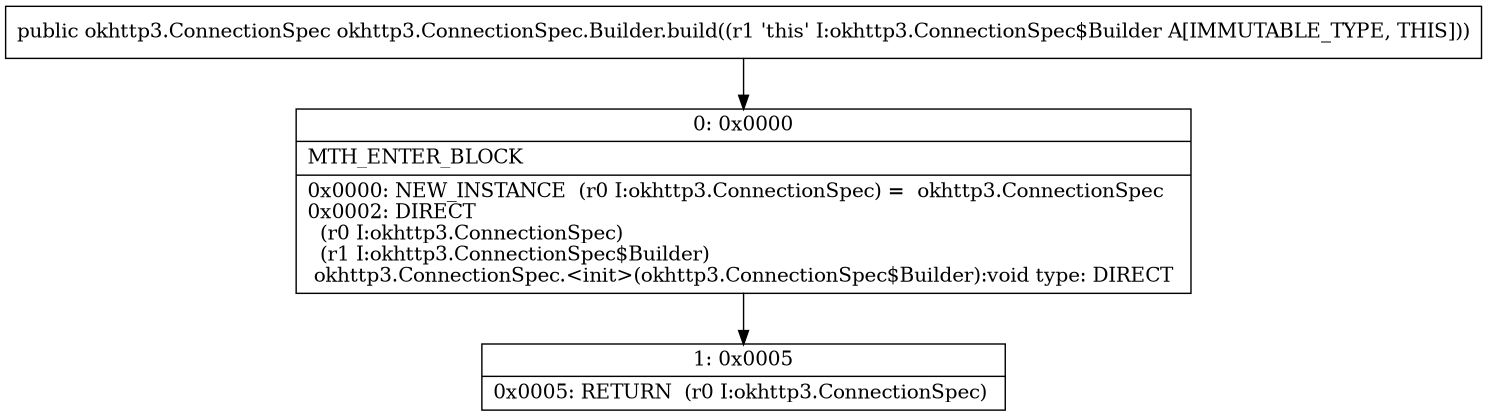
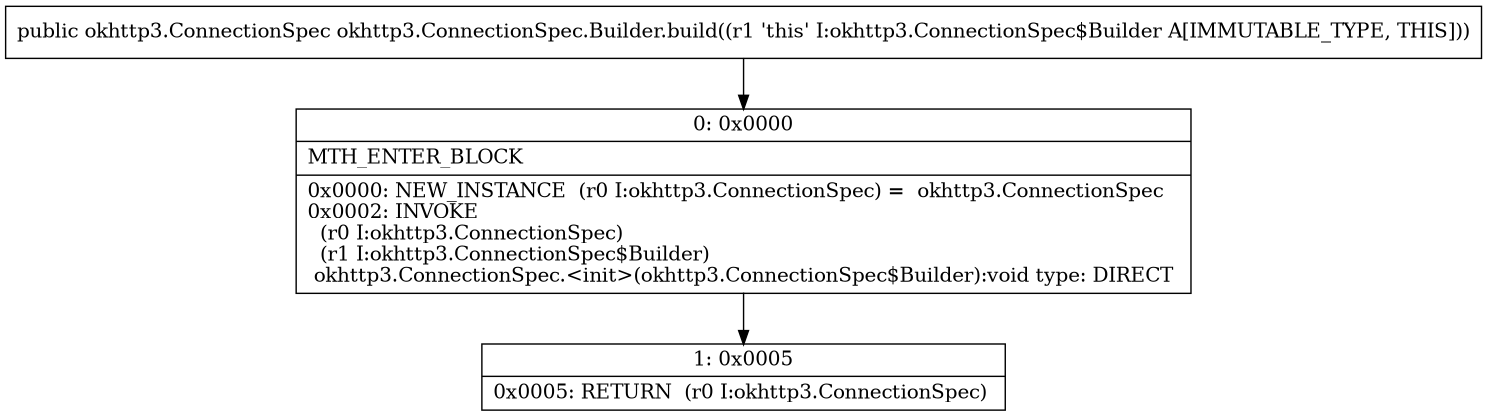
node "0: 0x0000": text "0x0002: DIRECT" -> "0x0002: INVOKE"
